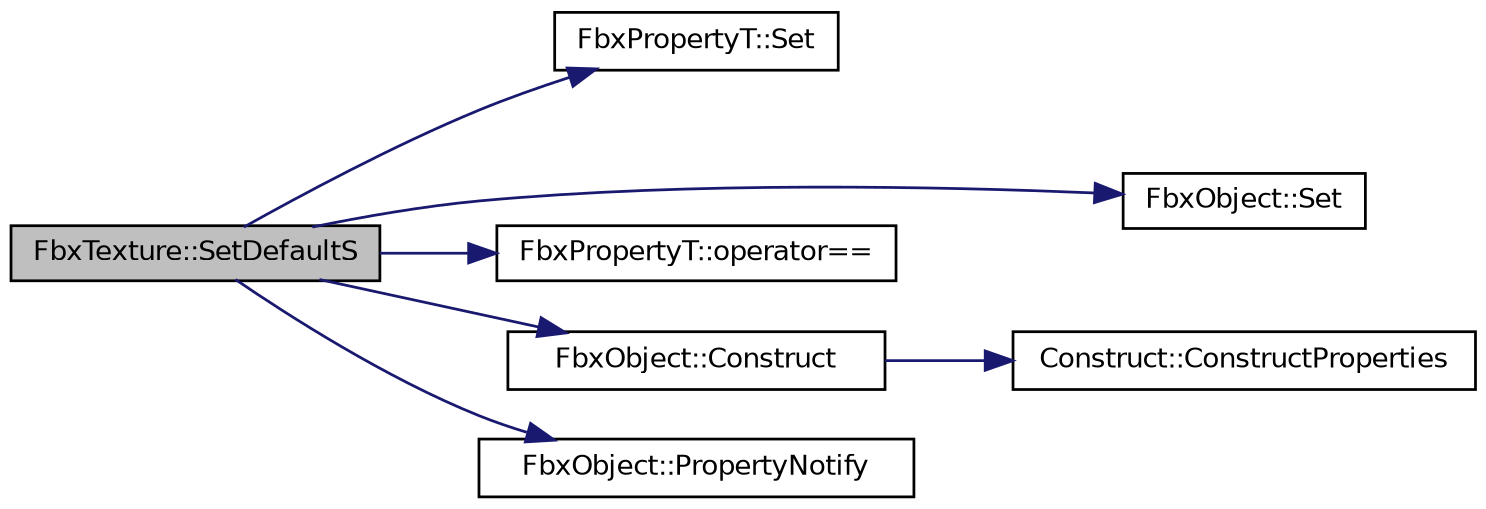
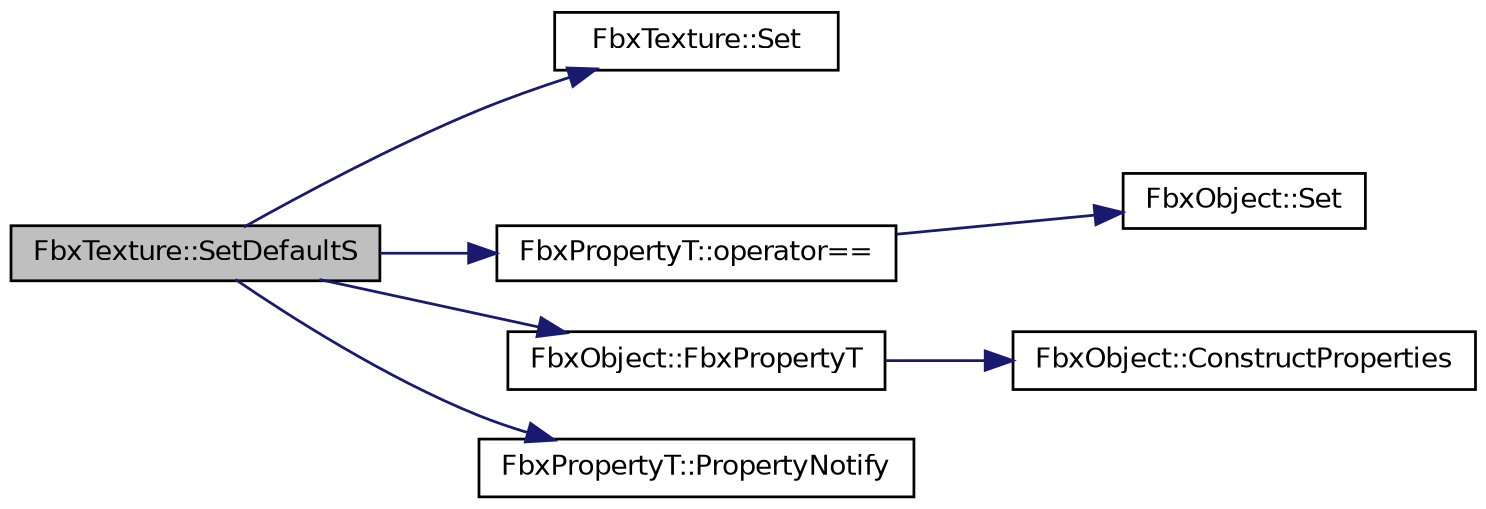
node "FbxPropertyT::Set": label "FbxPropertyT::Set" -> "FbxTexture::Set"
edge "FbxTexture::SetDefaultS" -> "FbxObject::Set": now "FbxPropertyT::operator==" -> "FbxObject::Set"
node "FbxObject::Construct": label "FbxObject::Construct" -> "FbxObject::FbxPropertyT"
node "Construct::ConstructProperties": label "Construct::ConstructProperties" -> "FbxObject::ConstructProperties"
node "FbxObject::PropertyNotify": label "FbxObject::PropertyNotify" -> "FbxPropertyT::PropertyNotify"
